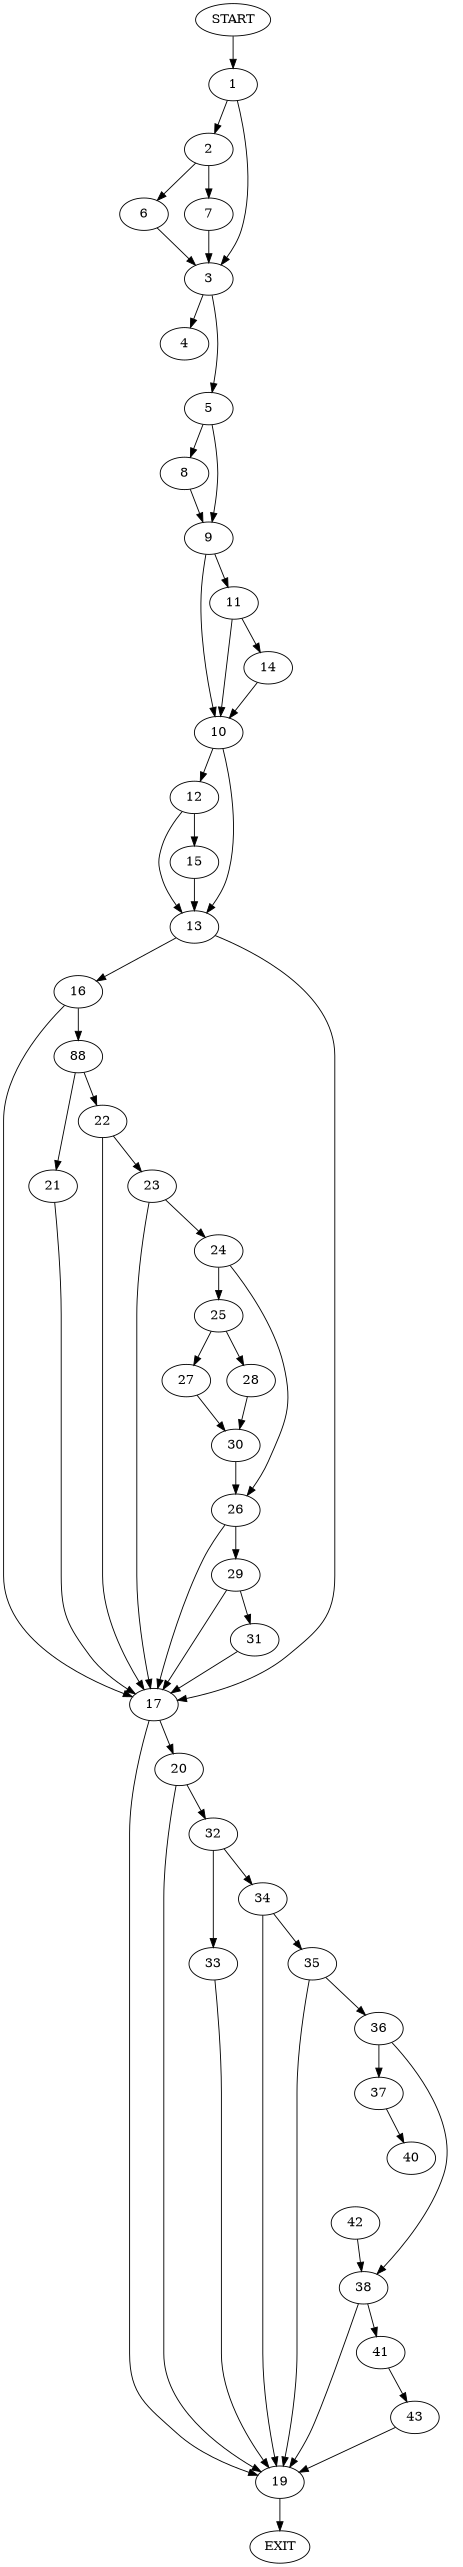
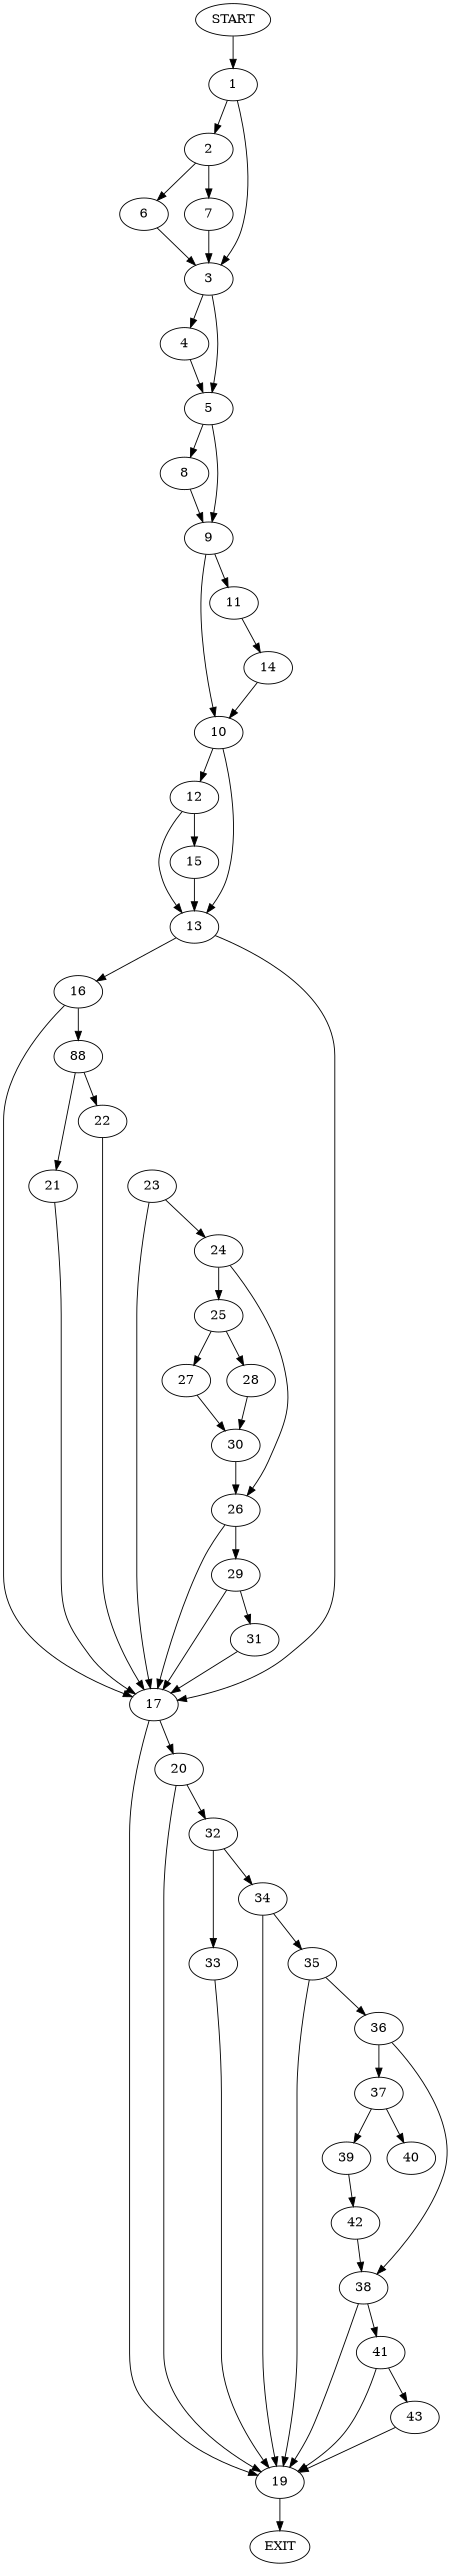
edge "4" -> "5": added
edge "11" -> "10": removed
edge "22" -> "23": removed
node "39": added
edge "41" -> "19": added
